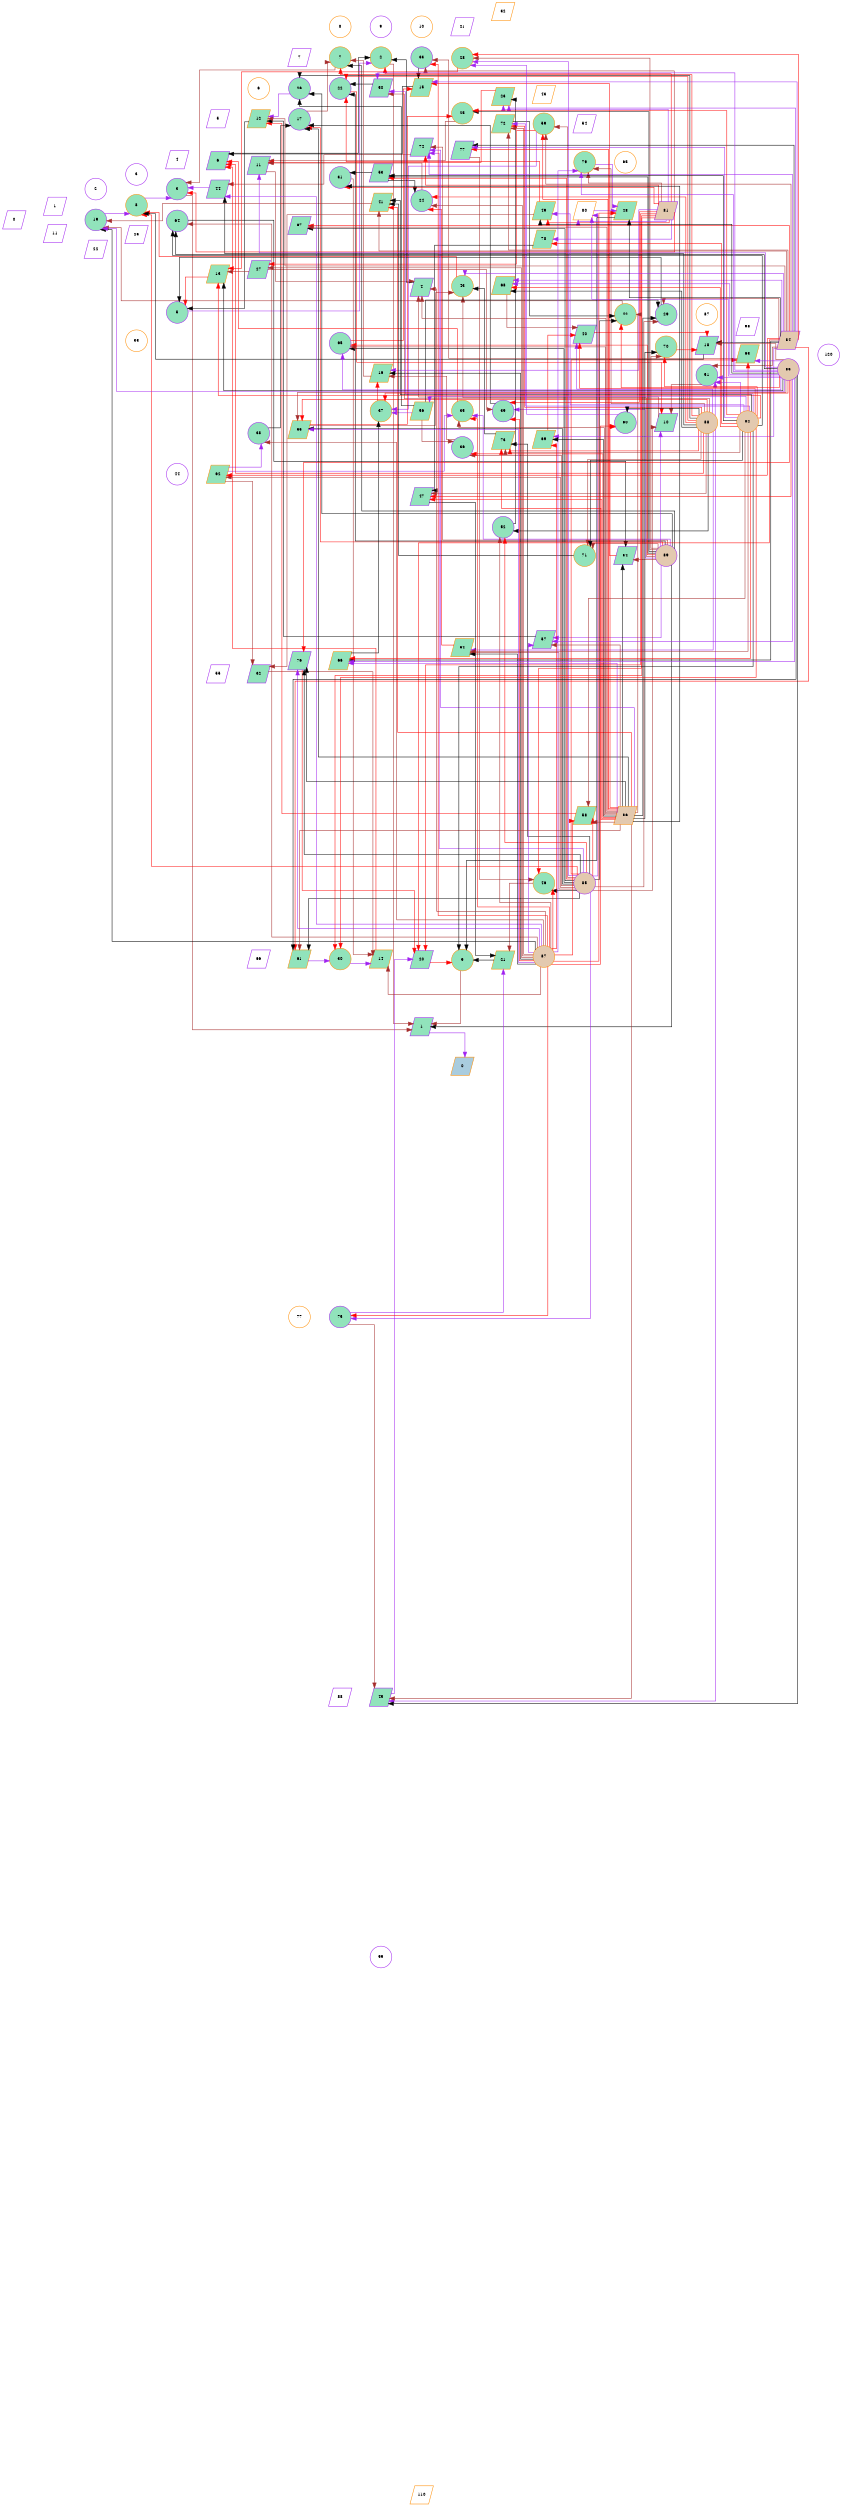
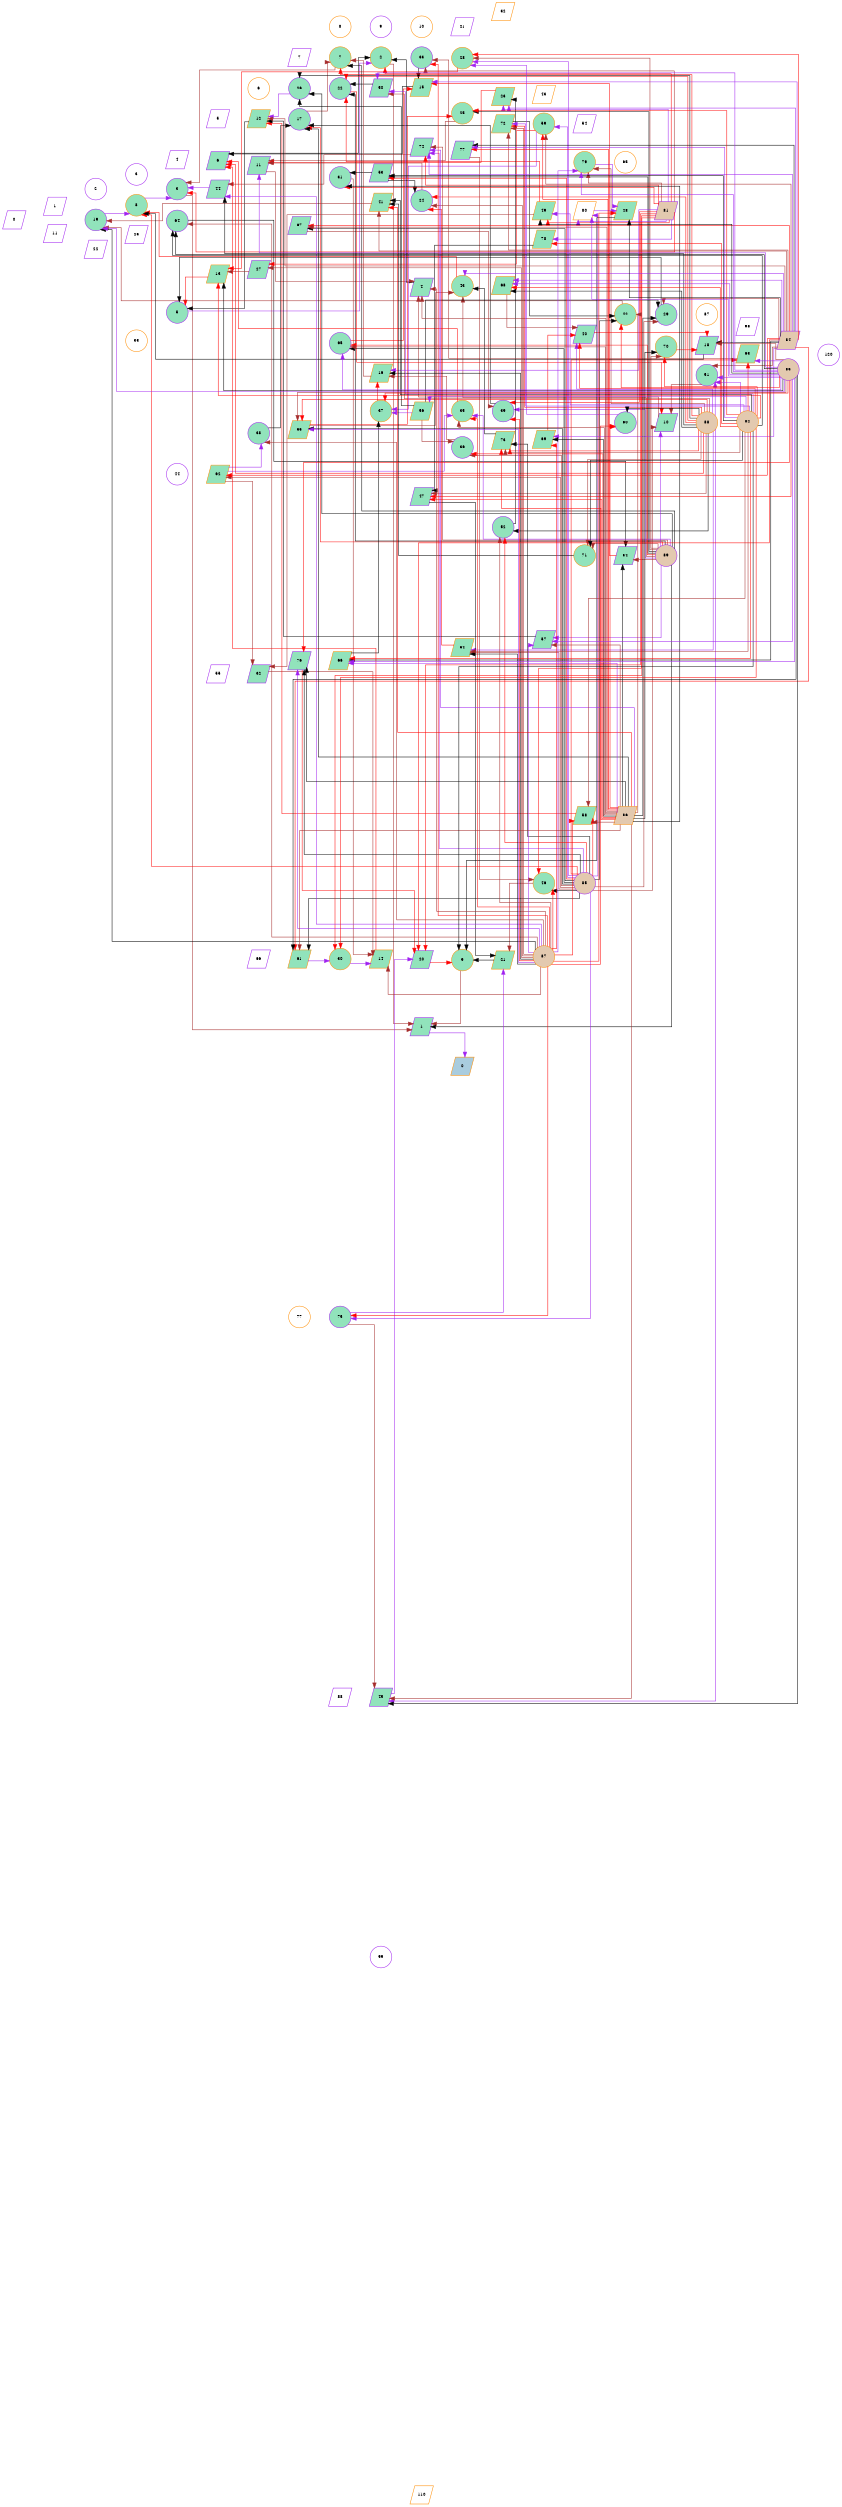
edge "27" -> "39": now "67" -> "39"
edge "85" -> "59": color brown -> purple
